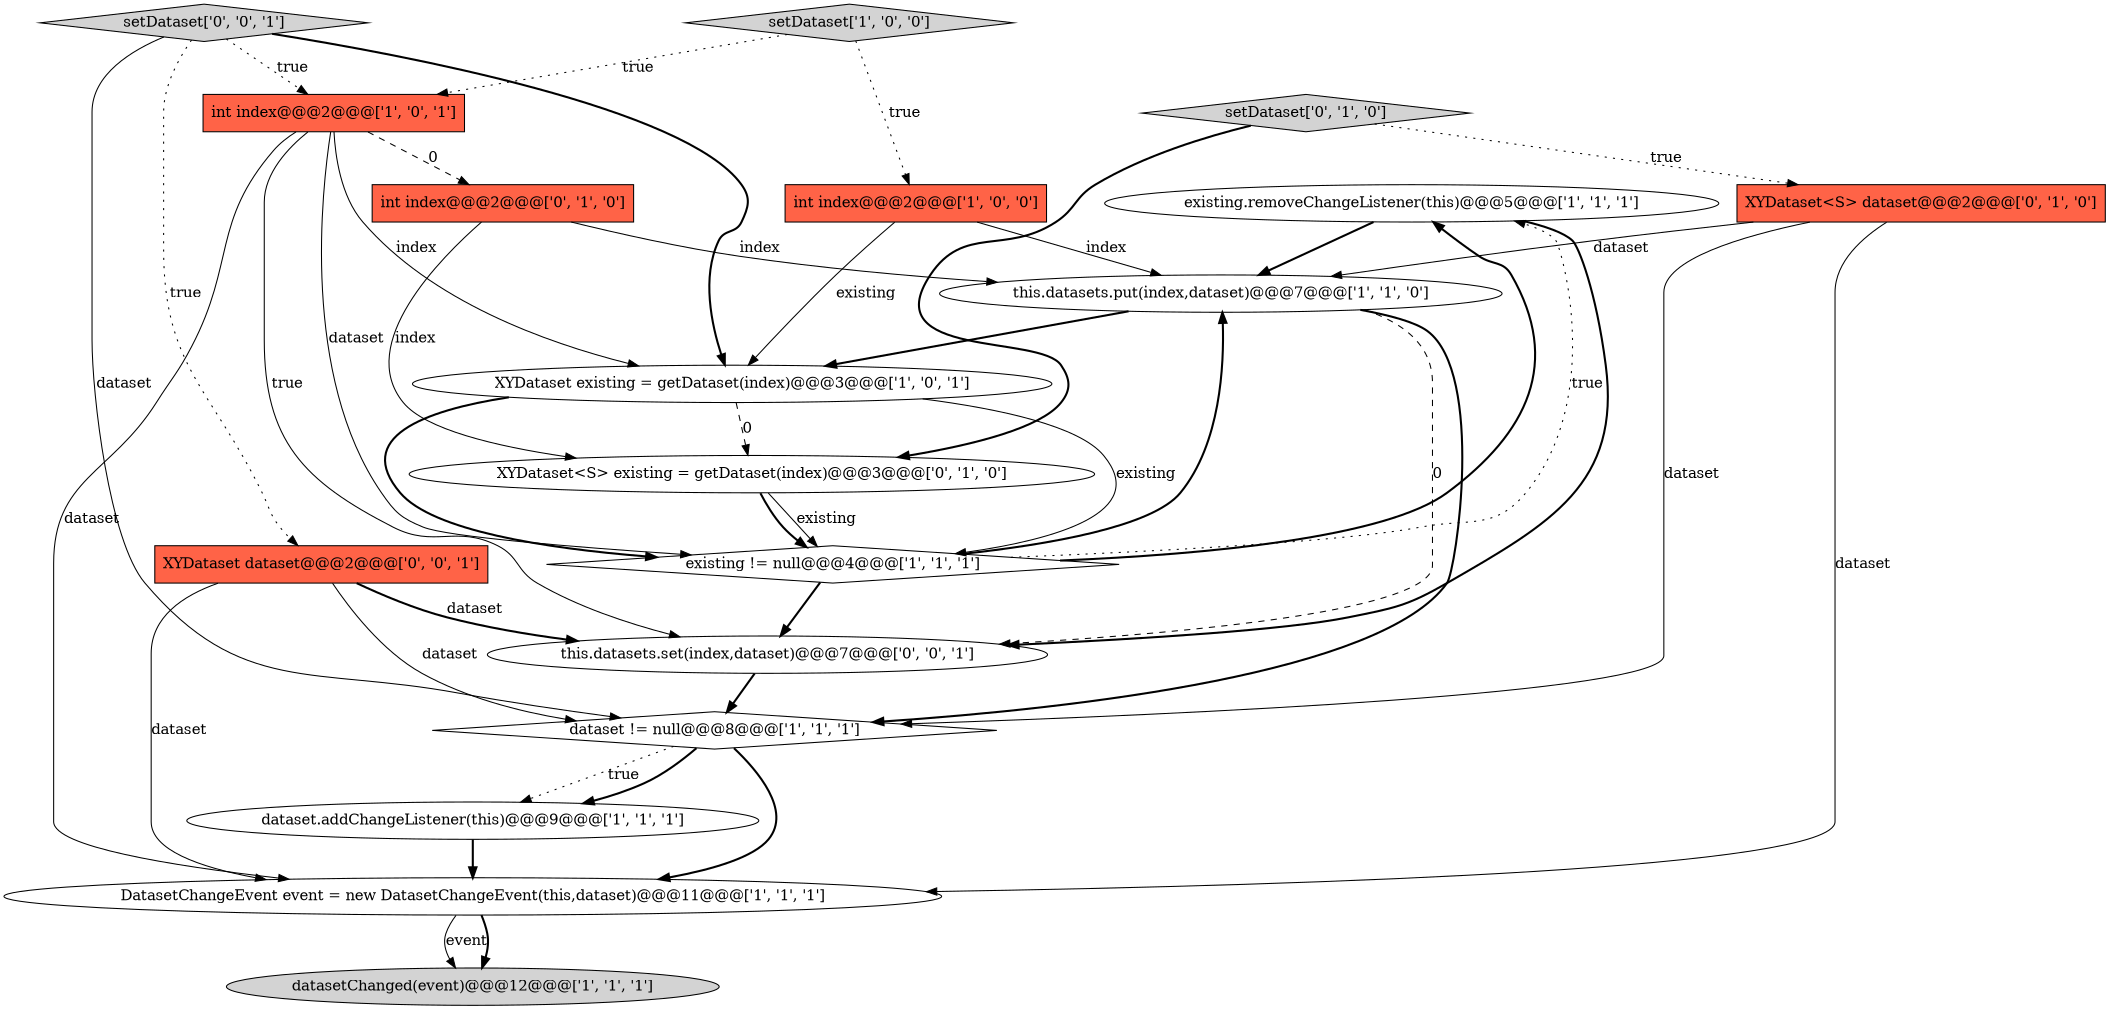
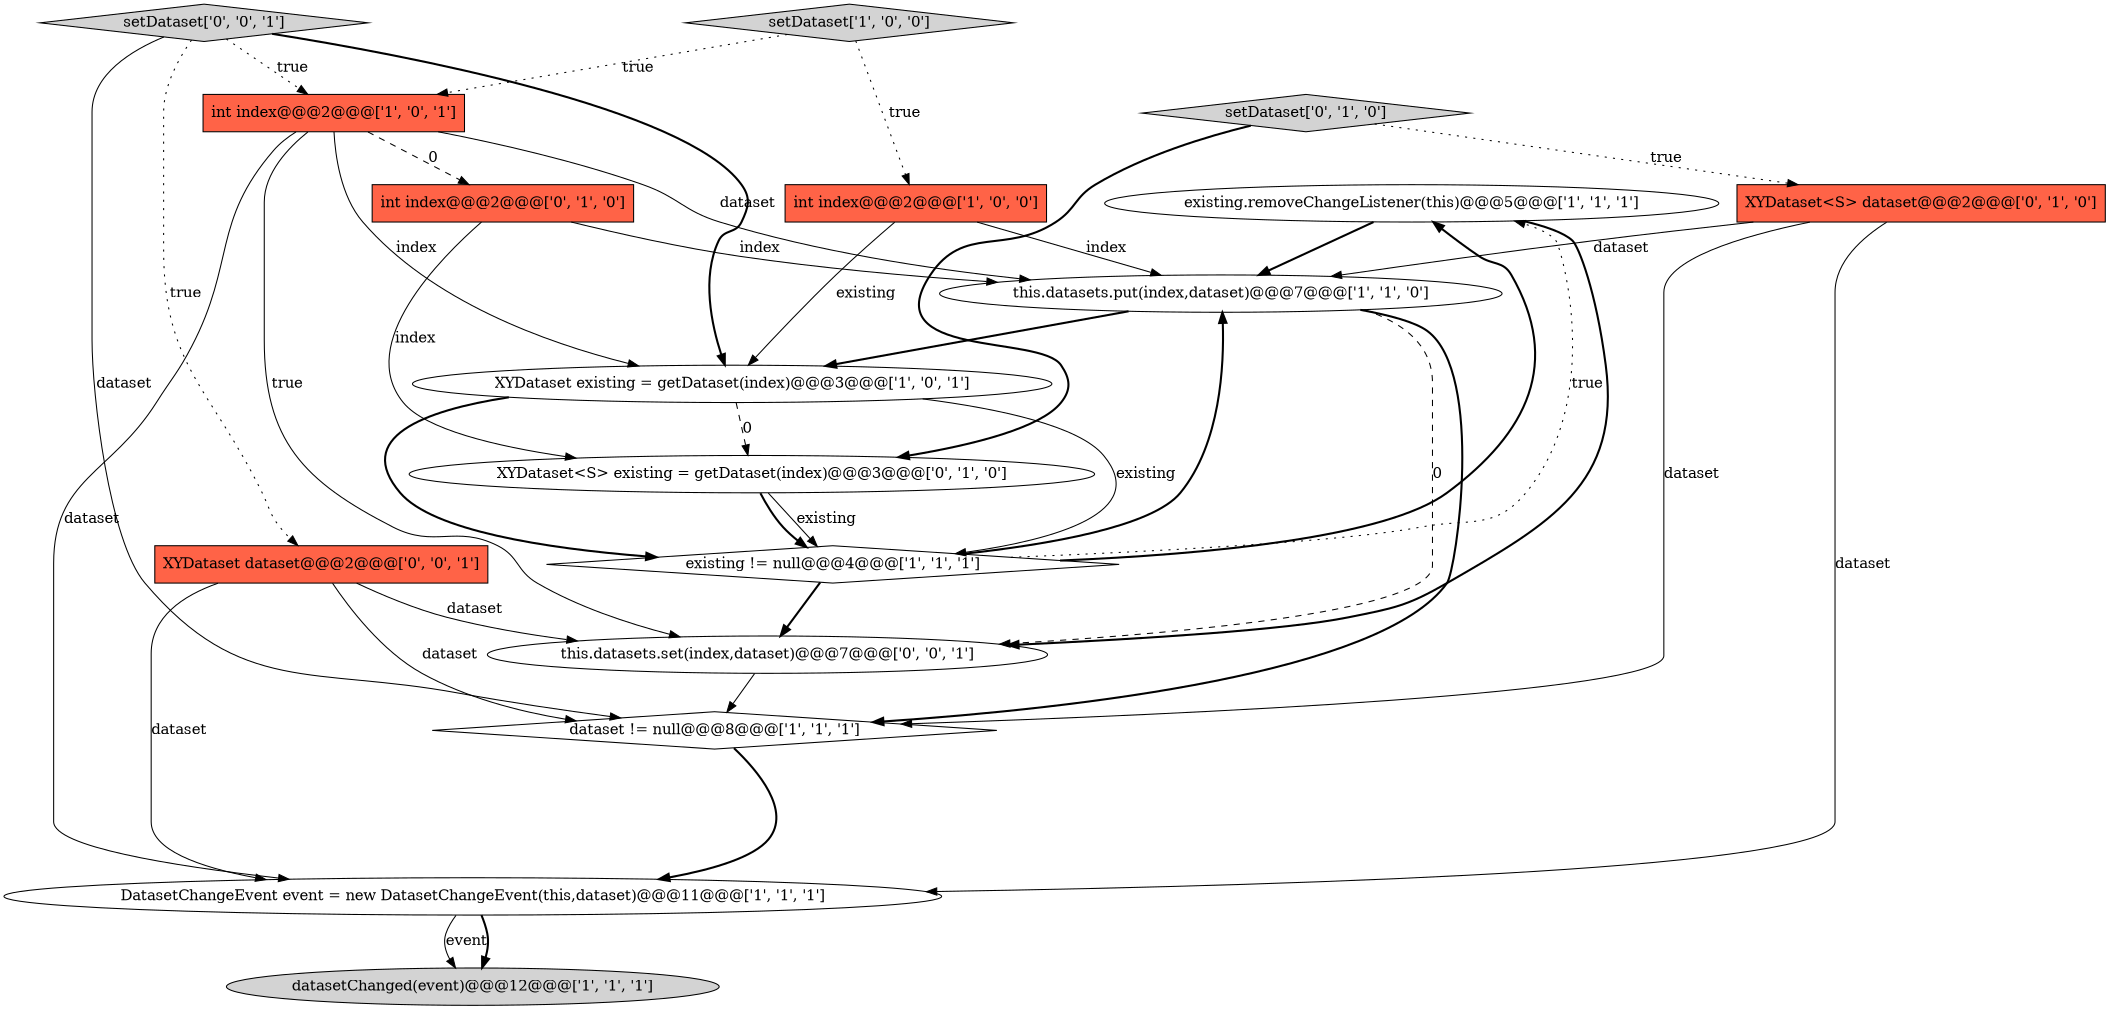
edge "int index@@@2@@@['1', '0', '1']" -> "existing != null@@@4@@@['1', '1', '1']": now "int index@@@2@@@['1', '0', '1']" -> "this.datasets.put(index,dataset)@@@7@@@['1', '1', '0']"
edge "XYDataset dataset@@@2@@@['0', '0', '1']" -> "this.datasets.set(index,dataset)@@@7@@@['0', '0', '1']": style bold -> solid
edge "this.datasets.set(index,dataset)@@@7@@@['0', '0', '1']" -> "dataset != null@@@8@@@['1', '1', '1']": style bold -> solid
node "dataset.addChangeListener(this)@@@9@@@['1', '1', '1']": removed
